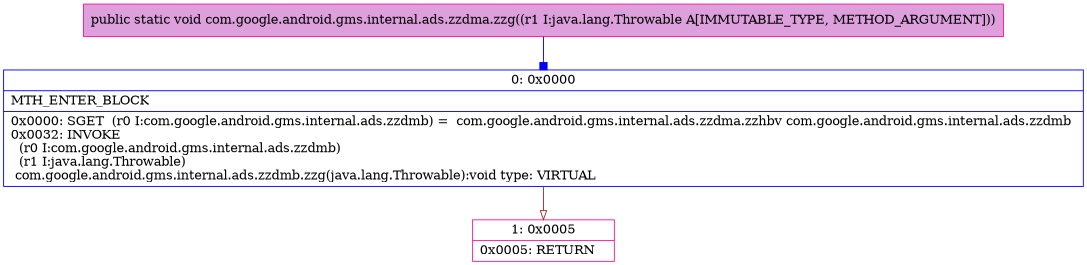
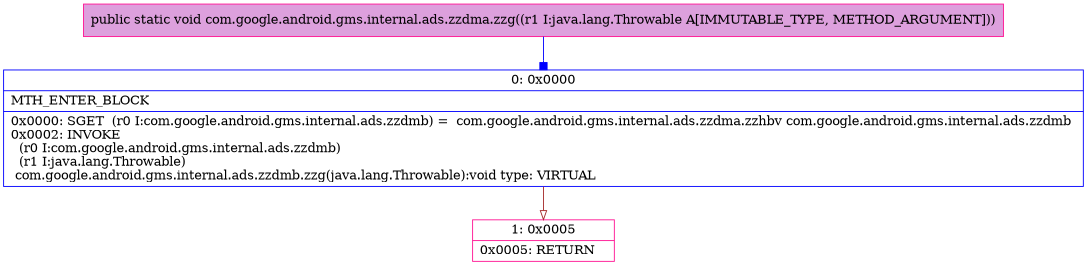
node "0: 0x0000": text "0x0032: INVOKE" -> "0x0002: INVOKE"
